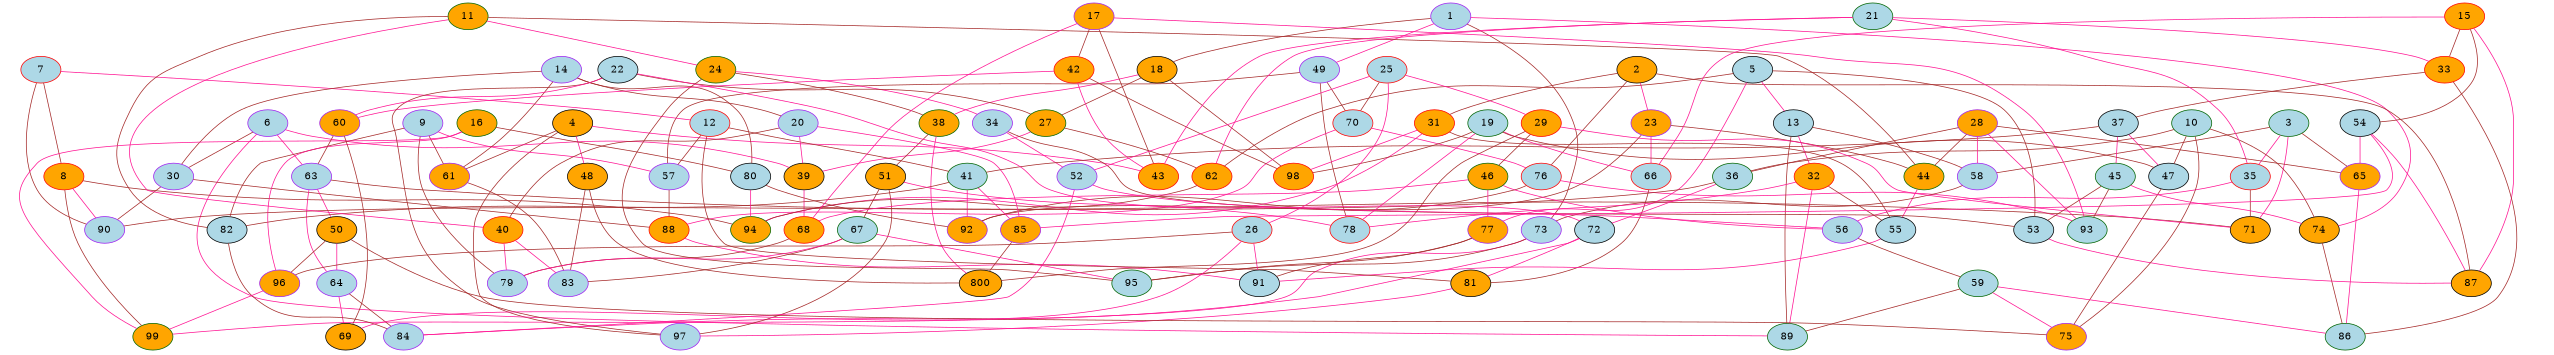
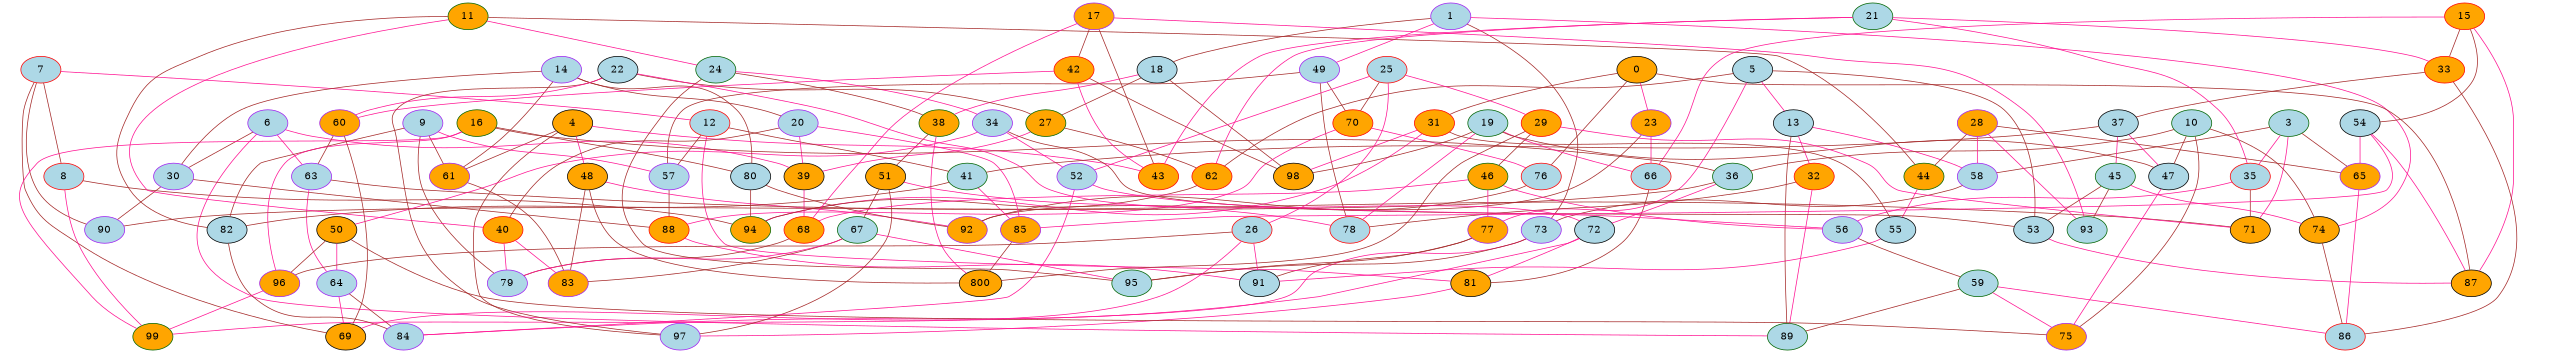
node "24": fillcolor orange -> lightblue
node "18": fillcolor orange -> lightblue
node "2": label "2" -> "0"
node "70": fillcolor lightblue -> orange
edge "23" -- "44": removed
edge "13" -- "58": color brown -> deeppink
edge "28" -- "36": now "16" -- "36"
node "8": fillcolor orange -> lightblue
node "98": color red -> black
edge "76" -- "93": removed
edge "80" -- "94": color deeppink -> brown
edge "32" -- "55": removed
edge "8" -- "90": removed
edge "41" -- "92": now "48" -- "92"
edge "63" -- "50": now "34" -- "50"
edge "32" -- "78": color deeppink -> brown
edge "47" -- "75": color brown -> deeppink
edge "12" -- "81": color brown -> deeppink
edge "7" -- "69": added
edge "8" -- "99": color brown -> deeppink
node "83": fillcolor lightblue -> orange
node "86": color darkgreen -> red
